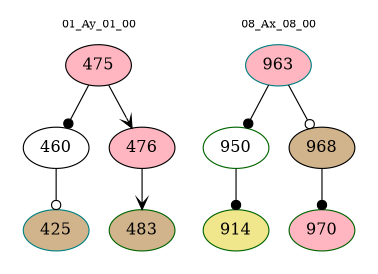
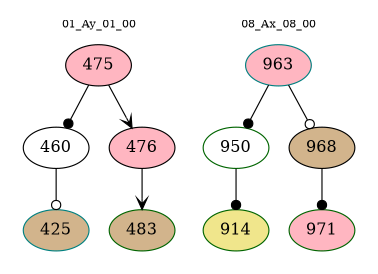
node "970": label "970" -> "971"
